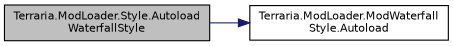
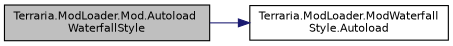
node "Terraria.ModLoader.Style.Autoload WaterfallStyle": label "Terraria.ModLoader.Style.Autoload WaterfallStyle" -> "Terraria.ModLoader.Mod.Autoload WaterfallStyle"
